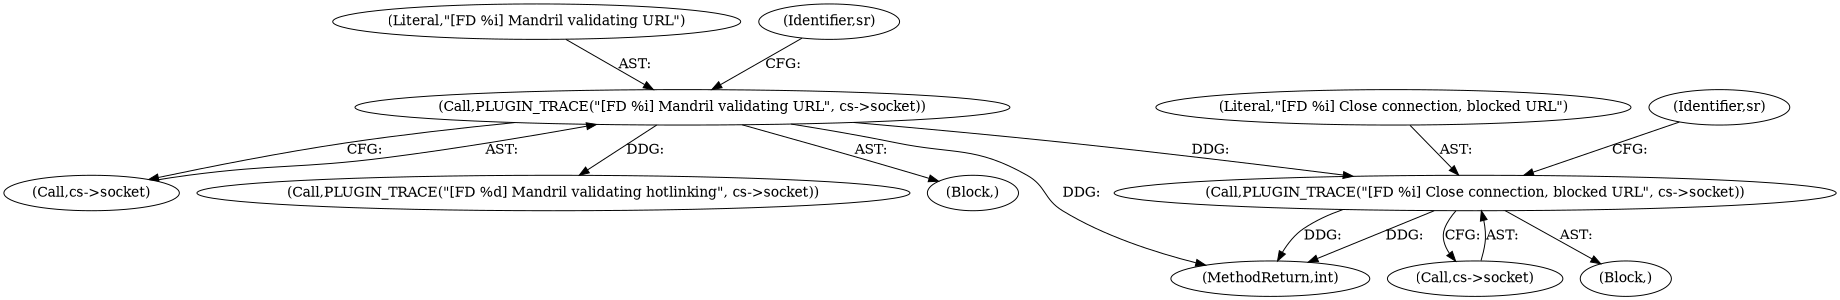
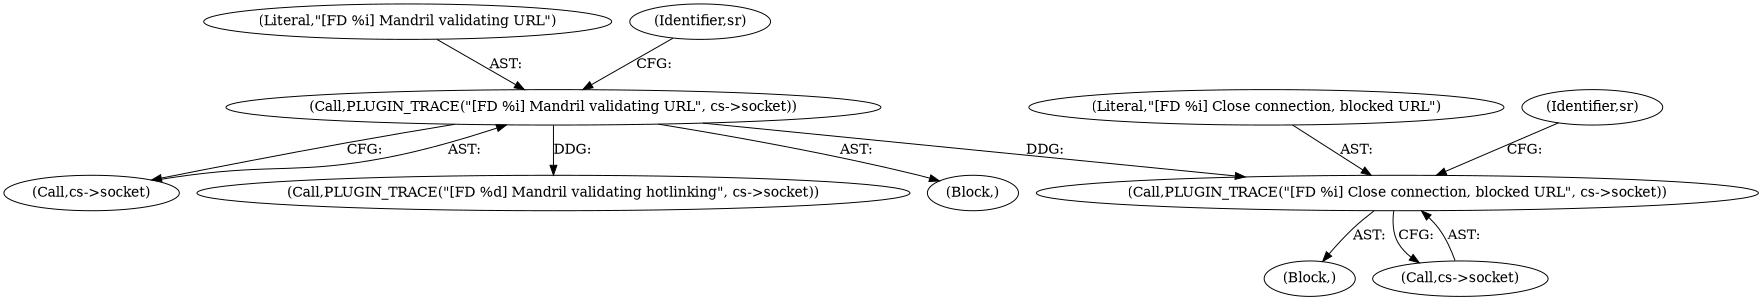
node "(MethodReturn,int)": removed
